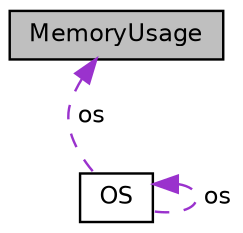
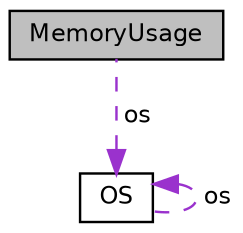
edge "OS" -> "MemoryUsage": reversed
